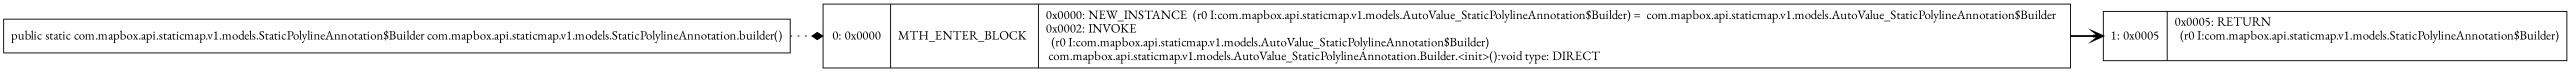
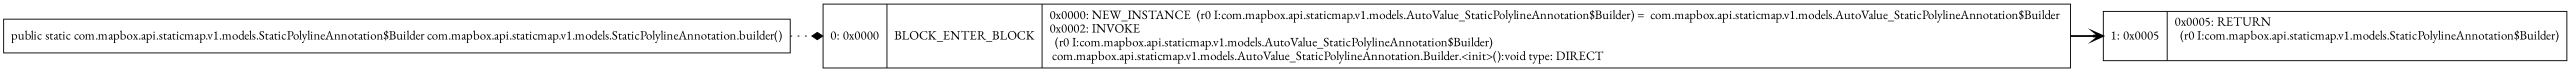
node "0: 0x0000": text "MTH_ENTER_BLOCK" -> "BLOCK_ENTER_BLOCK"
